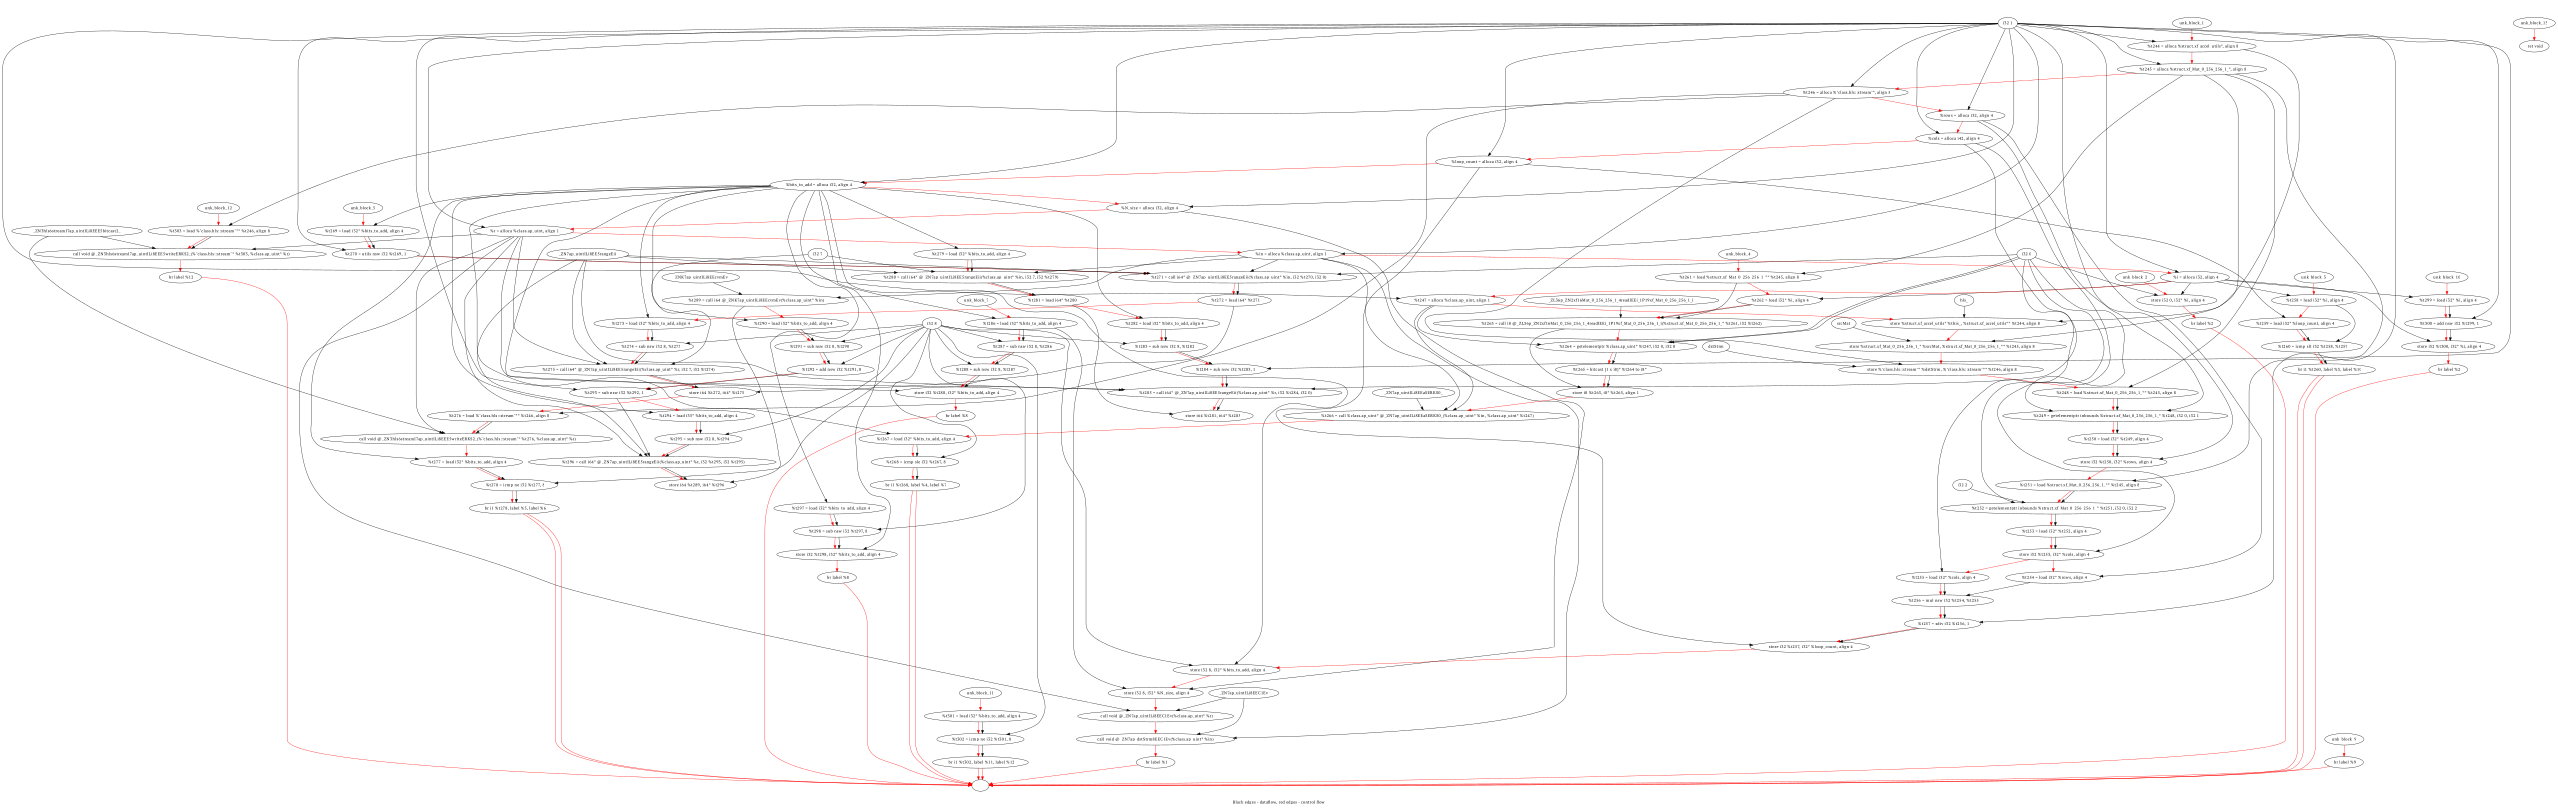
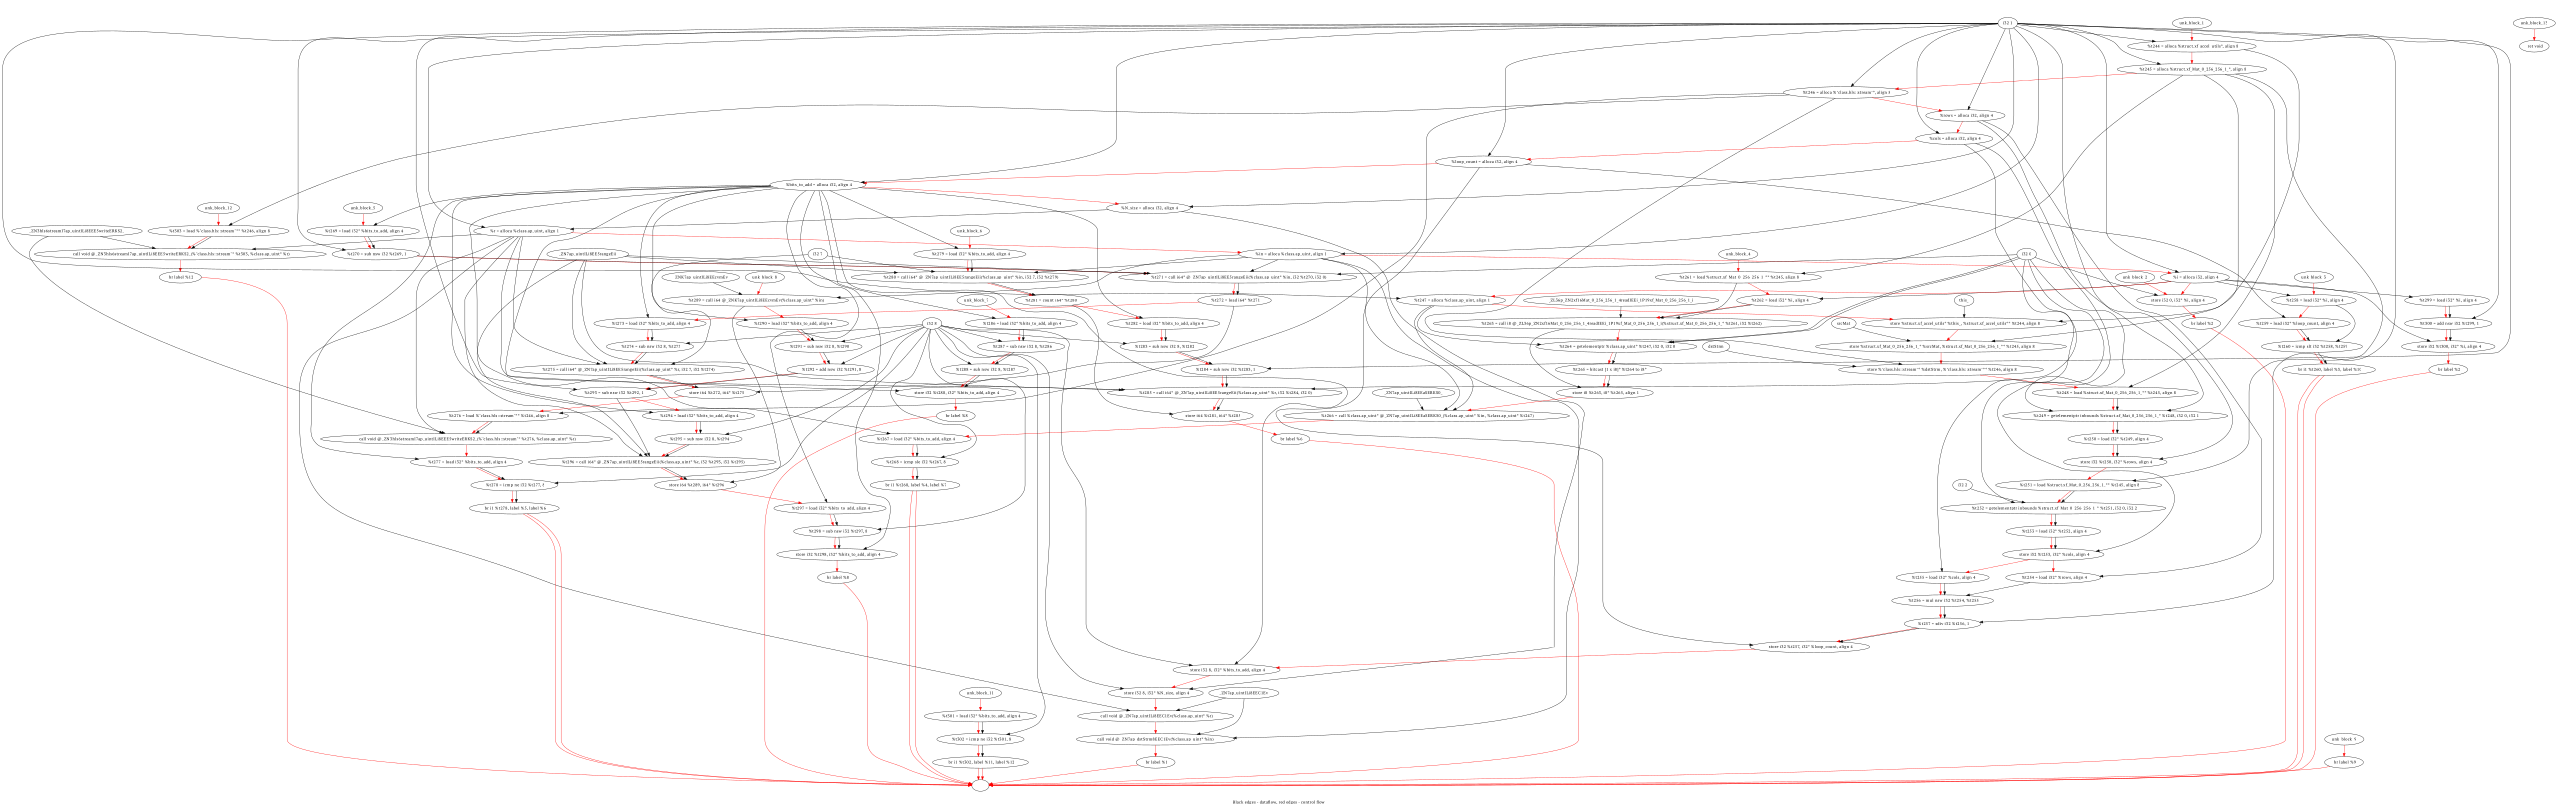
node "%cols = alloca i42, align 4": label "%cols = alloca i42, align 4" -> "%cols = alloca i32, align 4"
edge "%N_size = alloca i32, align 4" -> "%r = alloca %class.ap_uint, align 1": color red -> black
node "_ZN3hls6streamI7ap_uintILi8EEE5bitcast2_": label "_ZN3hls6streamI7ap_uintILi8EEE5bitcast2_" -> "_ZN3hls6streamI7ap_uintILi8EEE5writeERKS2_"
node "unk_block_6": added
node "%t270 = utils nsw i32 %t269, 1": label "%t270 = utils nsw i32 %t269, 1" -> "%t270 = sub nsw i32 %t269, 1"
node "unk_block_8": added
node "unk_block_10": removed
edge "%i = alloca i32, align 4" -> "store i32 0, i32* %i, align 4": color black -> red
node "%t281 = load i64* %t280": label "%t281 = load i64* %t280" -> "%t281 = count i64* %t280"
node "hls_": label "hls_" -> "this_"
node "%t294 = load i35* %bits_to_add, align 4": label "%t294 = load i35* %bits_to_add, align 4" -> "%t294 = load i32* %bits_to_add, align 4"
node "br label %6": added
edge "store i64 %t289, i64* %t296" -> "%t297 = load i32* %bits_to_add, align 4": added
edge "%t286 = load i32* %bits_to_add, align 4" -> "store i32 8, i32* %N_size, align 4": now "i32 8" -> "store i32 8, i32* %N_size, align 4"
